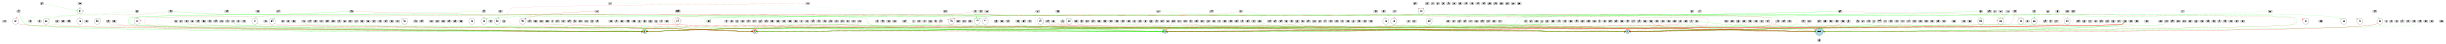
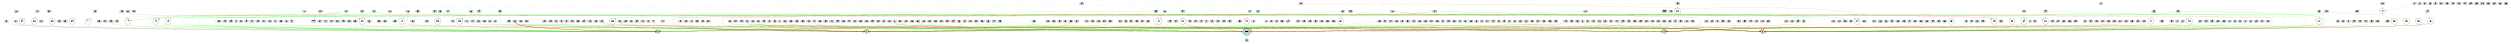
node "-131": added
